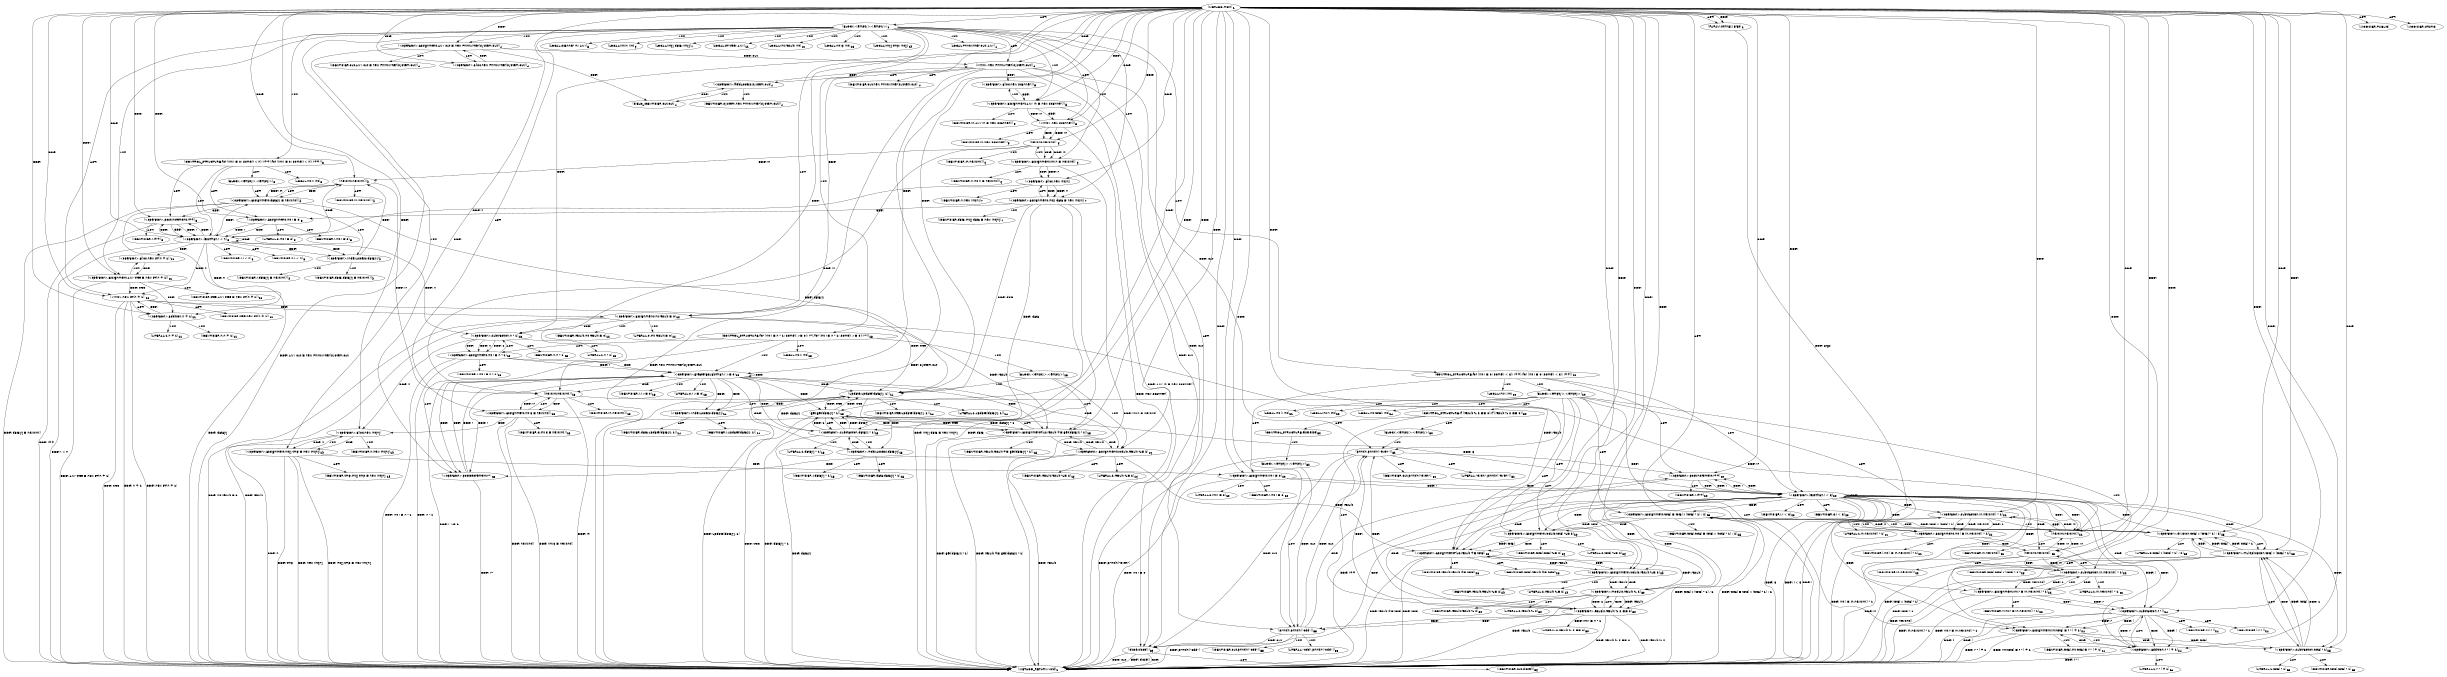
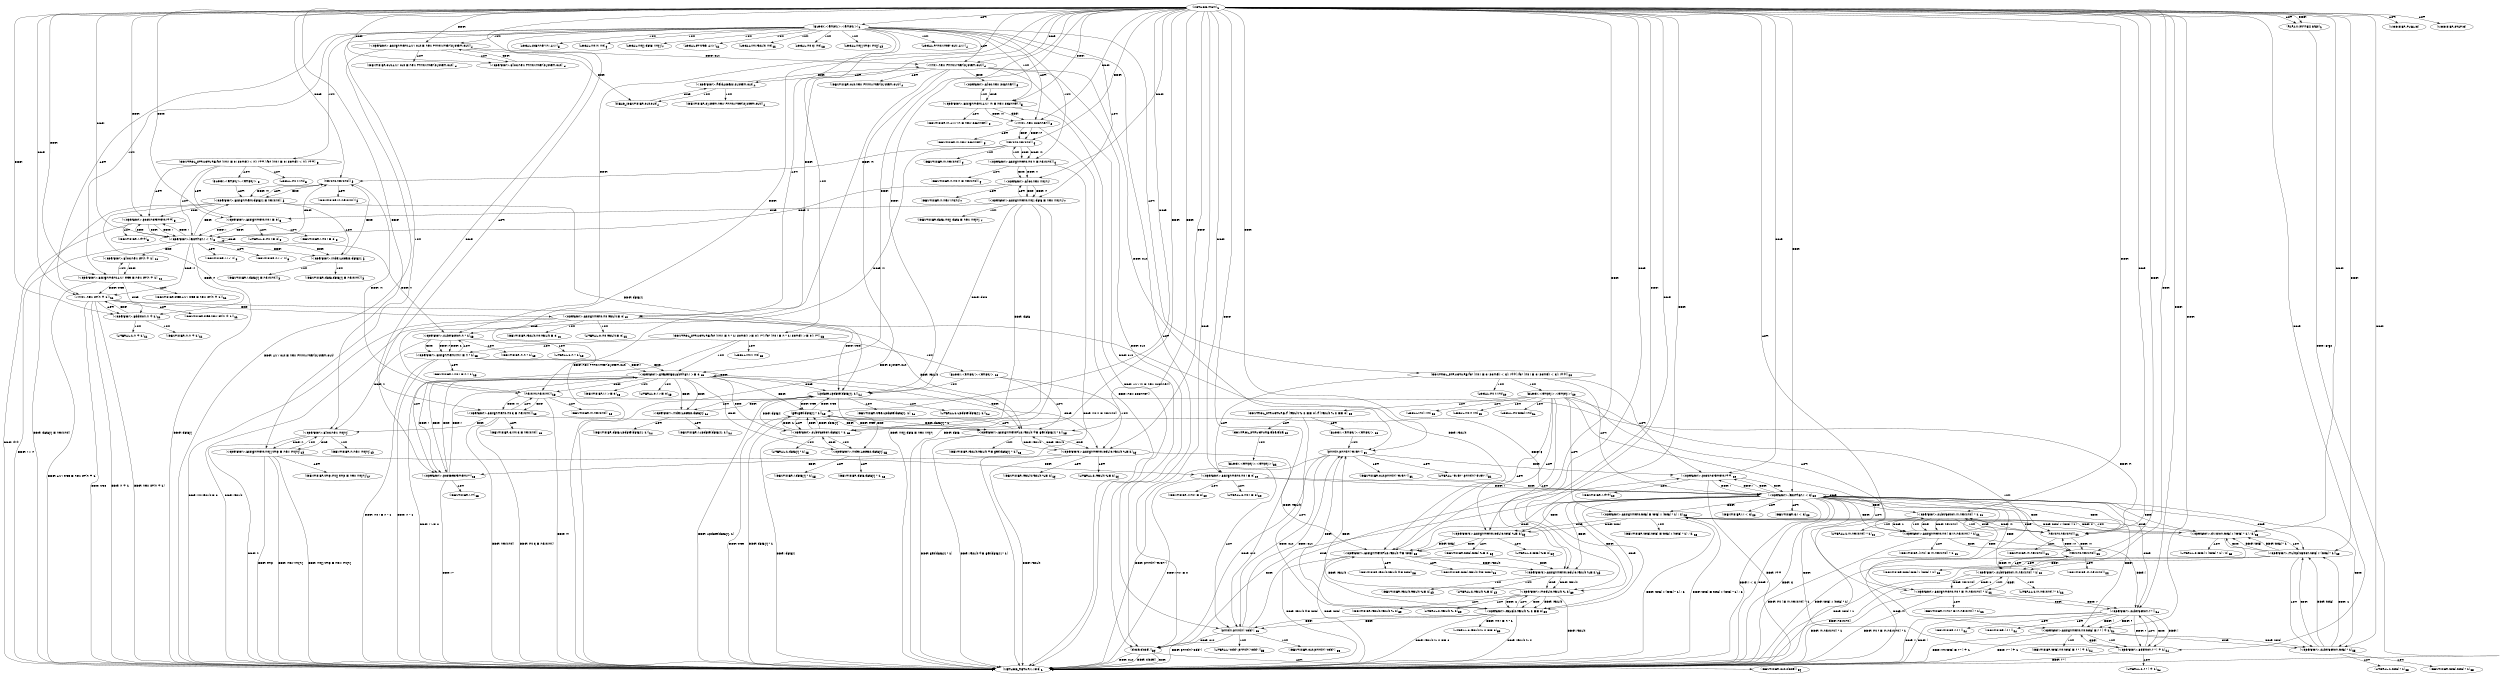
node "(IDENTIFIER,tmp,int[] tmp = new int[n])": text "19" -> "17"
node "(IDENTIFIER,i,i--)": added
